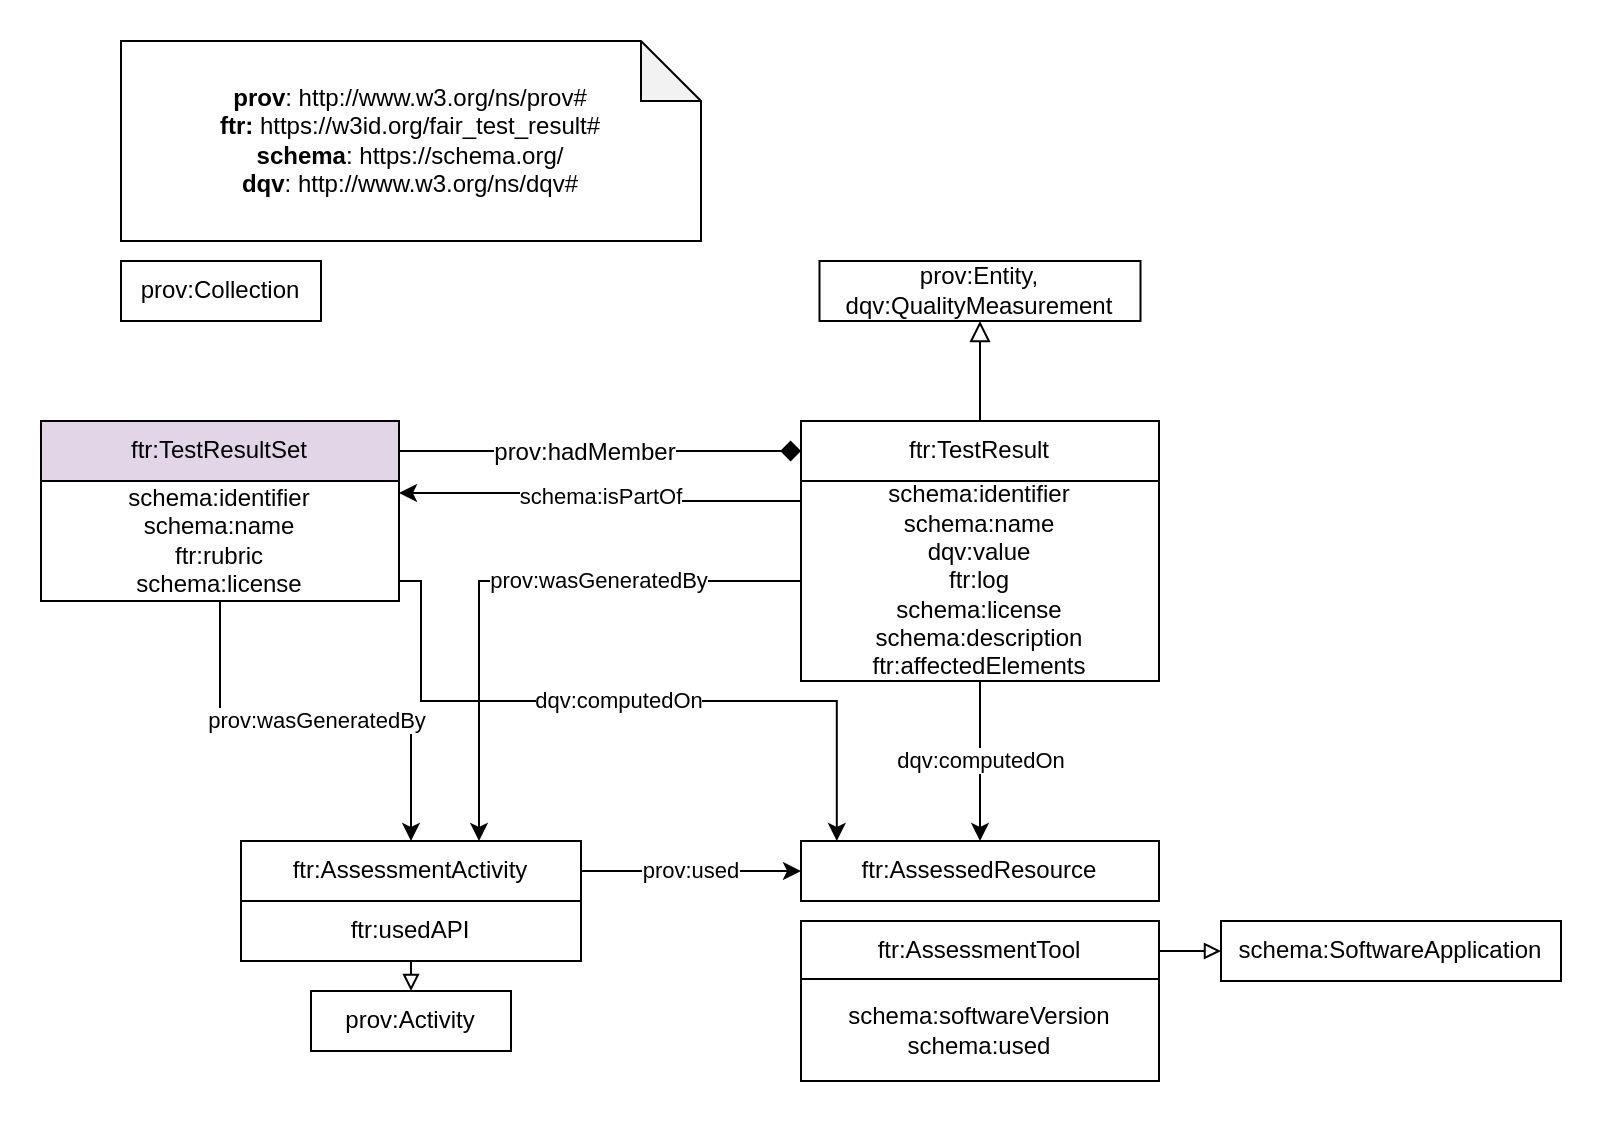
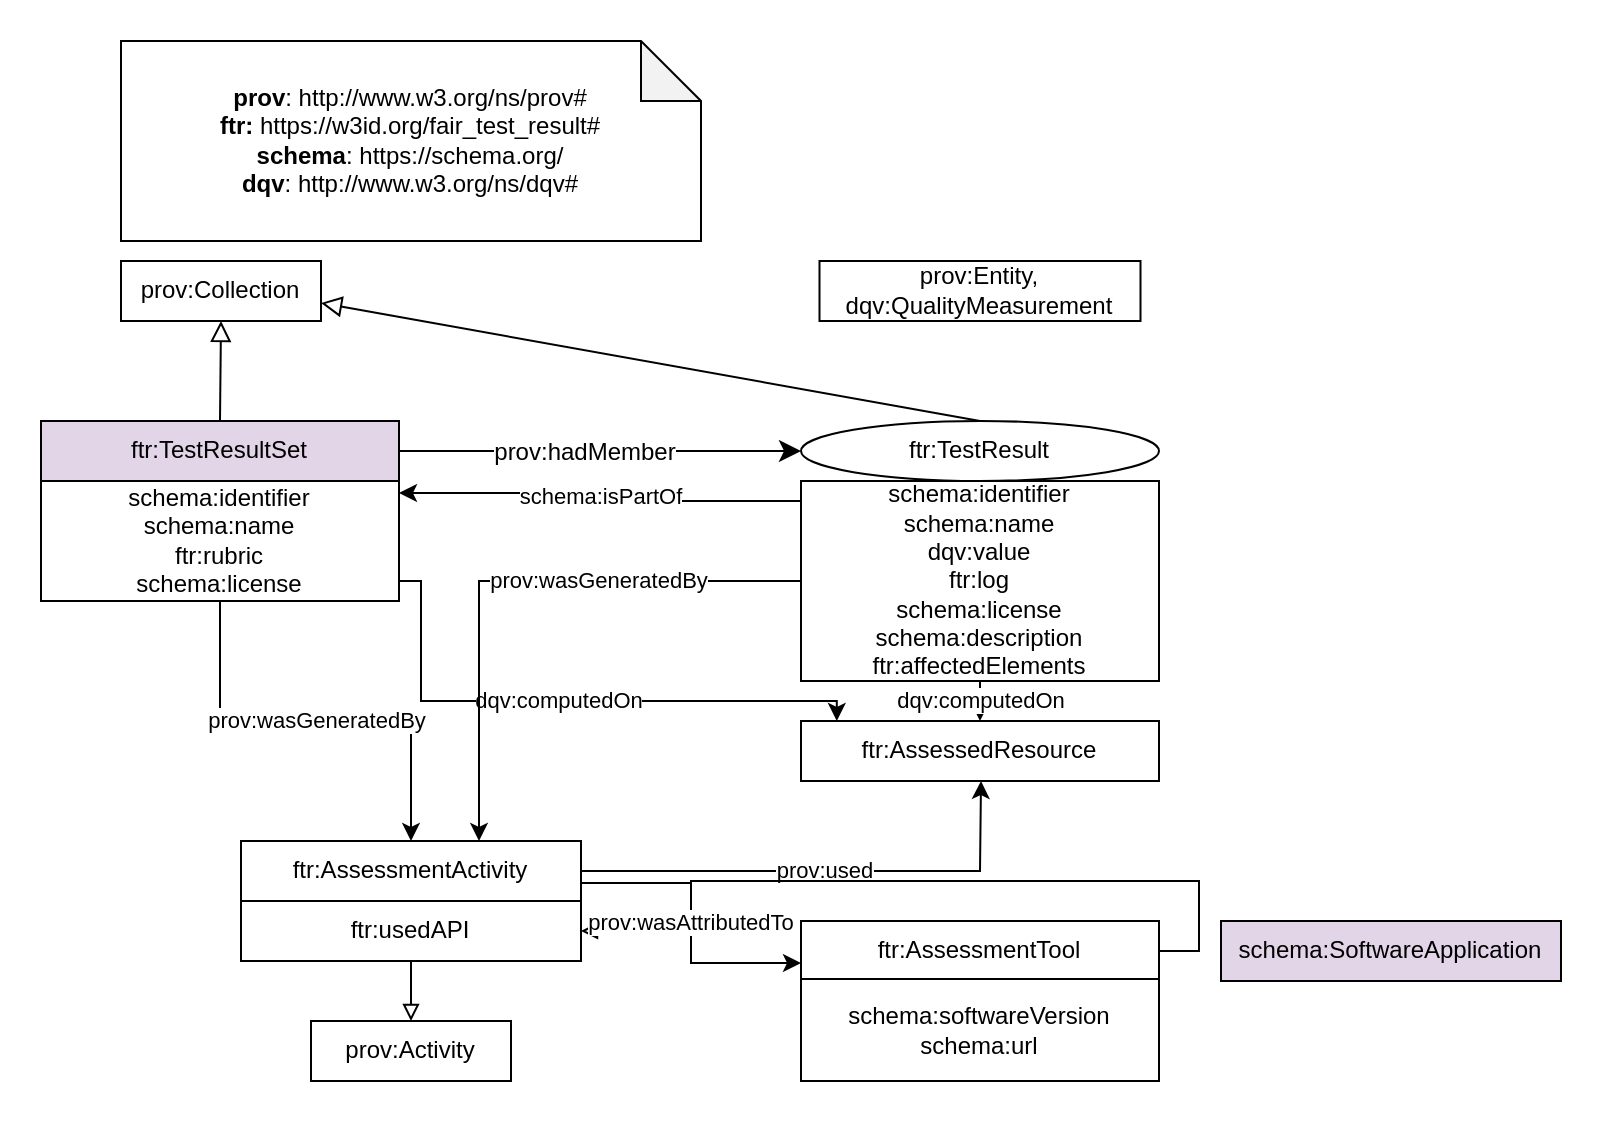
edge "ftr:TestResultSet" -> "prov:Collection": added
edge "ftr:TestResult" -> "prov:Entity, dqv:QualityMeasurement": now "ftr:TestResult" -> "prov:Collection"
edge "ftr:TestResultSet" -> "ftr:TestResult": arrowhead diamond -> classic
node "ftr:TestResult": shape rectangle -> ellipse
node "ftr:AssessedResource": moved (980, 871) -> (980, 751)
edge "ftr:AssessmentTool" -> "schema:SoftwareApplication": now "ftr:AssessmentTool" -> "ftr:usedAPI"
node "schema:SoftwareApplication": fillcolor #ffffff -> #e1d5e7
edge "ftr:AssessmentActivity" -> "ftr:AssessmentTool": added, label "prov:wasAttributedTo"
node "prov:Activity": moved (411, 1021) -> (411, 1051)
node "schema:softwareVersion schema:used": label "schema:softwareVersion schema:used" -> "schema:softwareVersion schema:url"
